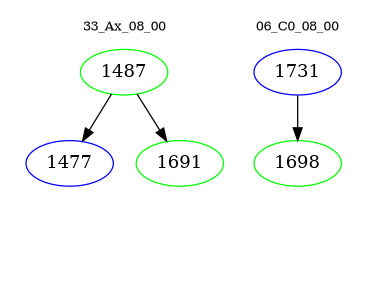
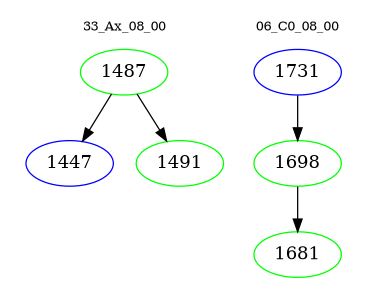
node "1477": label "1477" -> "1447"
node "1691": label "1691" -> "1491"
node "1681": added
